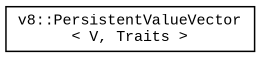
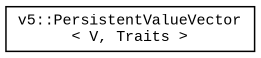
node "v8::PersistentValueVector < V, Traits >": label "v8::PersistentValueVector < V, Traits >" -> "v5::PersistentValueVector < V, Traits >"
